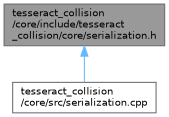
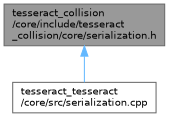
node "tesseract_collision /core/src/serialization.cpp": label "tesseract_collision /core/src/serialization.cpp" -> "tesseract_tesseract /core/src/serialization.cpp"
